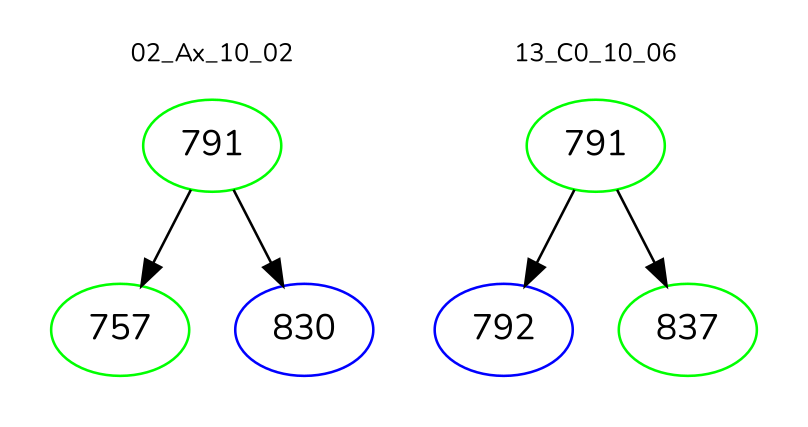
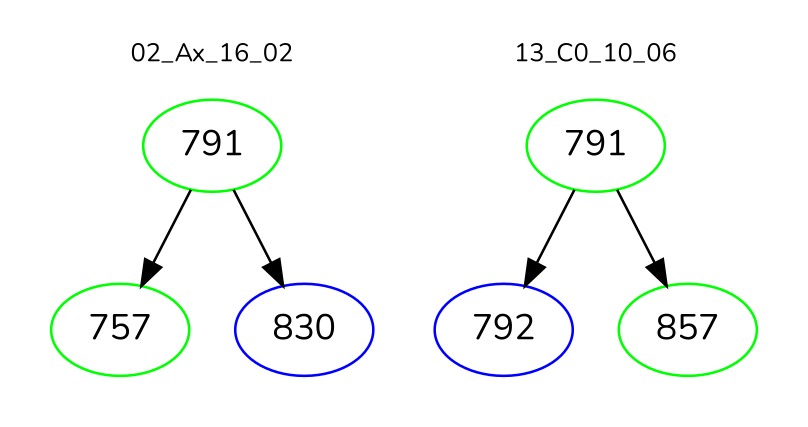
cluster "02_Ax_10_02": label "02_Ax_10_02" -> "02_Ax_16_02"
node "837": label "837" -> "857"
